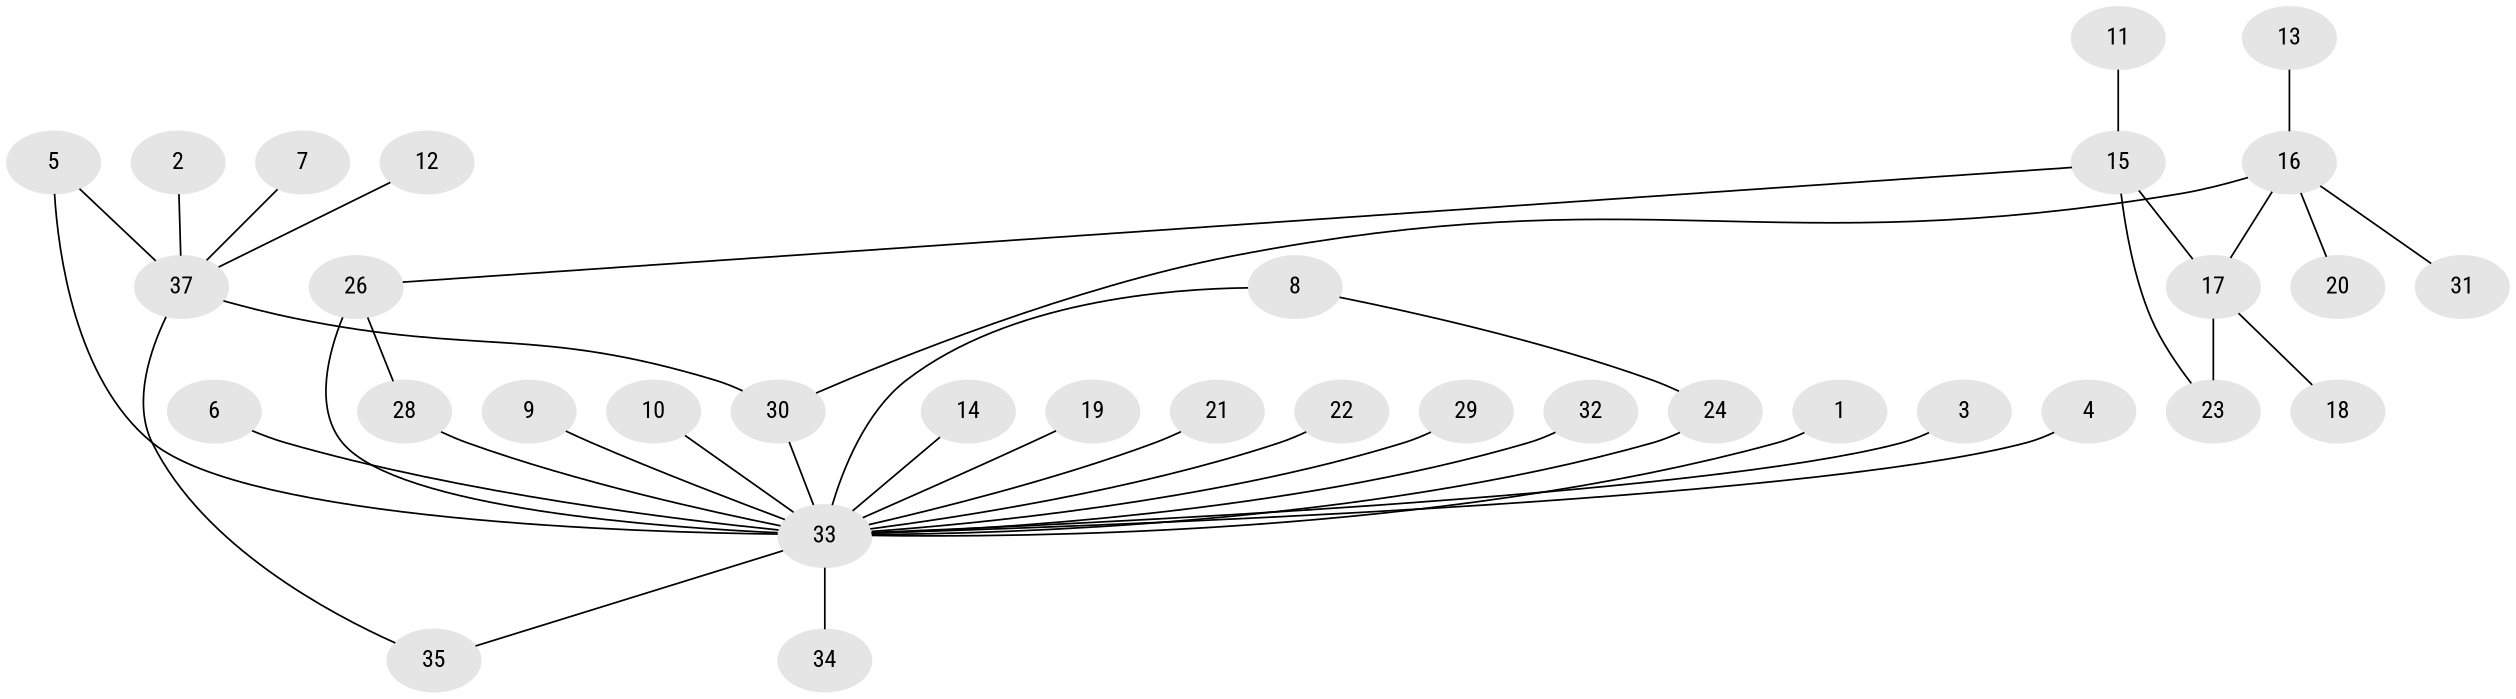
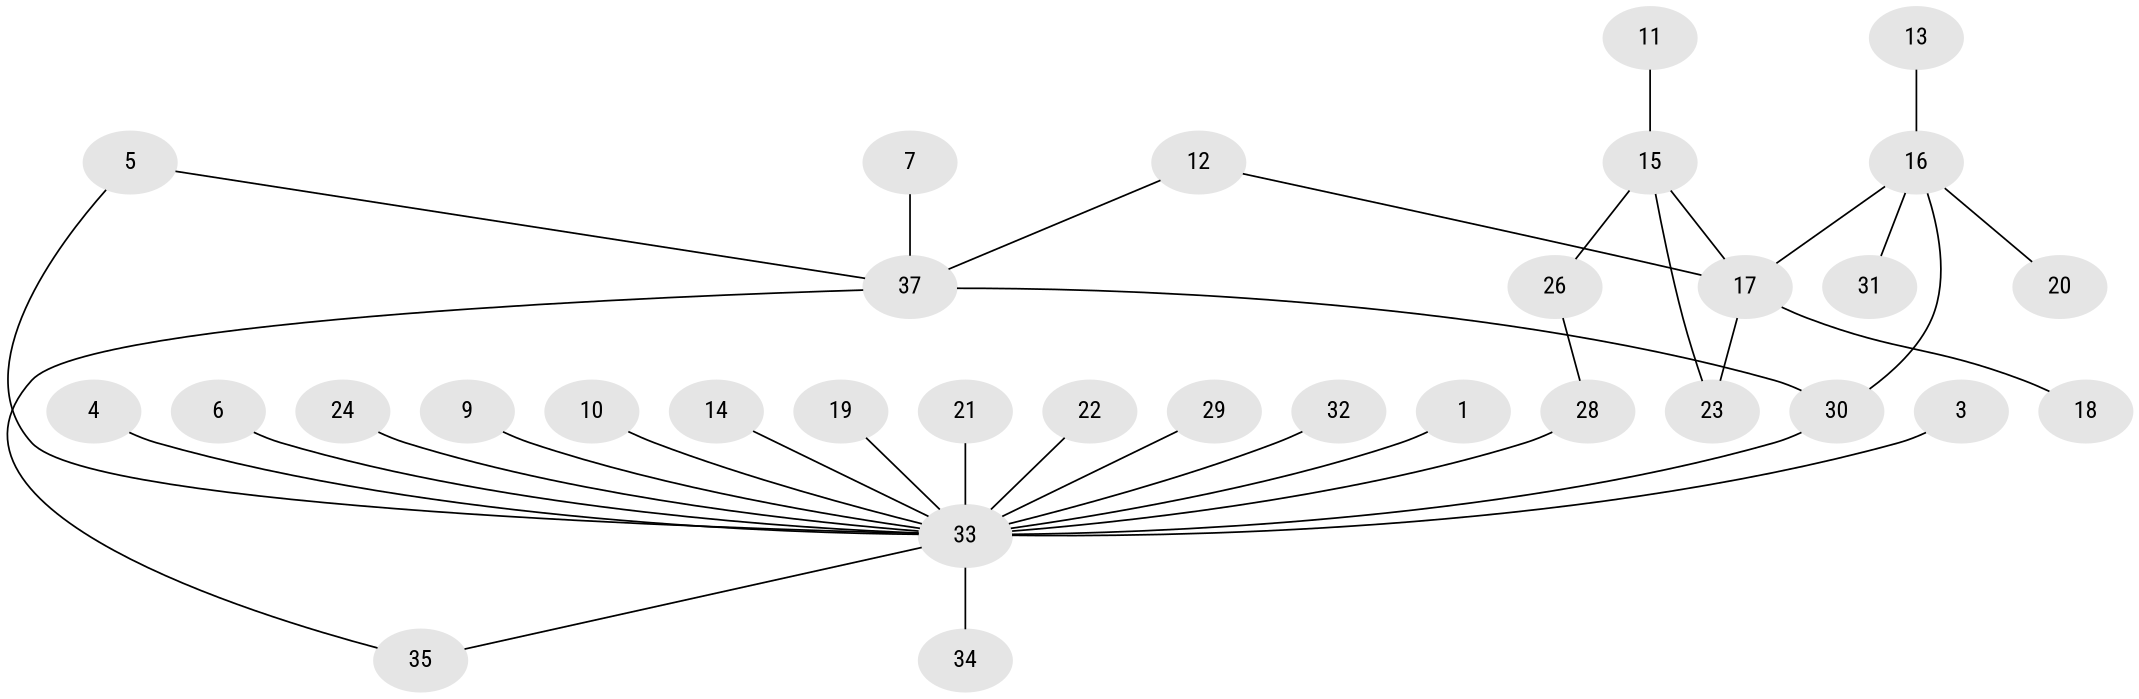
node "2": removed
edge "12" -- "17": added
node "8": removed
edge "26" -- "33": removed
